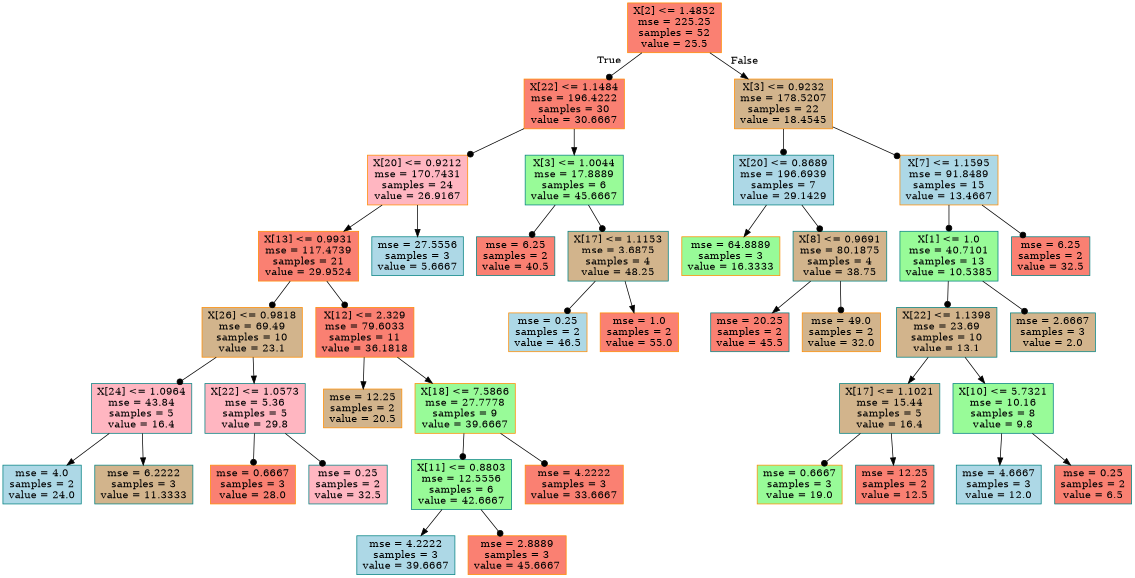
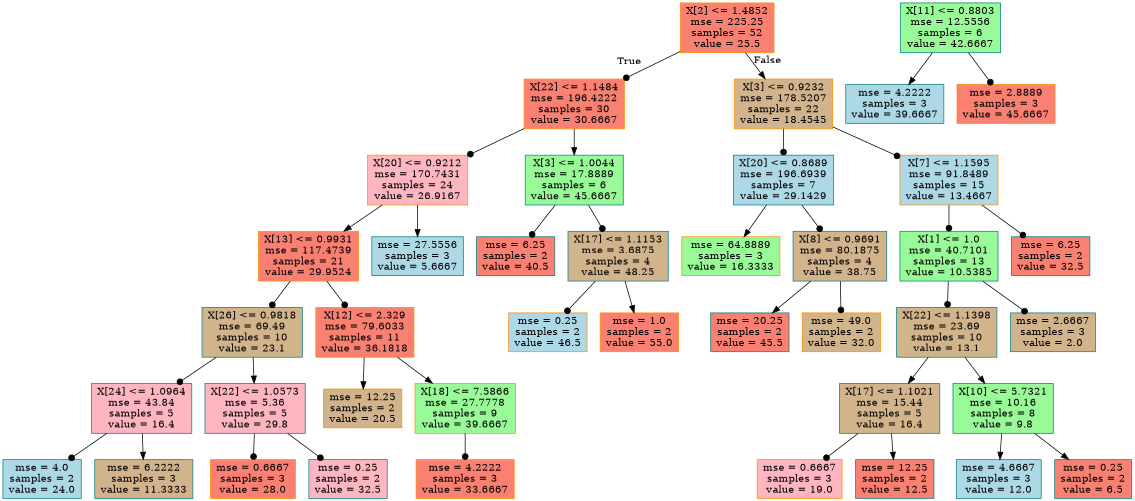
node "X[26] <= 0.9818 mse = 69.49 samples = 10 value = 23.1": color darkorange -> teal
edge "X[18] <= 7.5866 mse = 27.7778 samples = 9 value = 39.6667" -> "X[11] <= 0.8803 mse = 12.5556 samples = 6 value = 42.6667": removed
edge "X[24] <= 1.0964 mse = 43.84 samples = 5 value = 16.4" -> "mse = 4.0 samples = 2 value = 24.0": arrowhead normal -> dot
node "mse = 0.6667 samples = 3 value = 19.0": fillcolor palegreen -> lightpink
